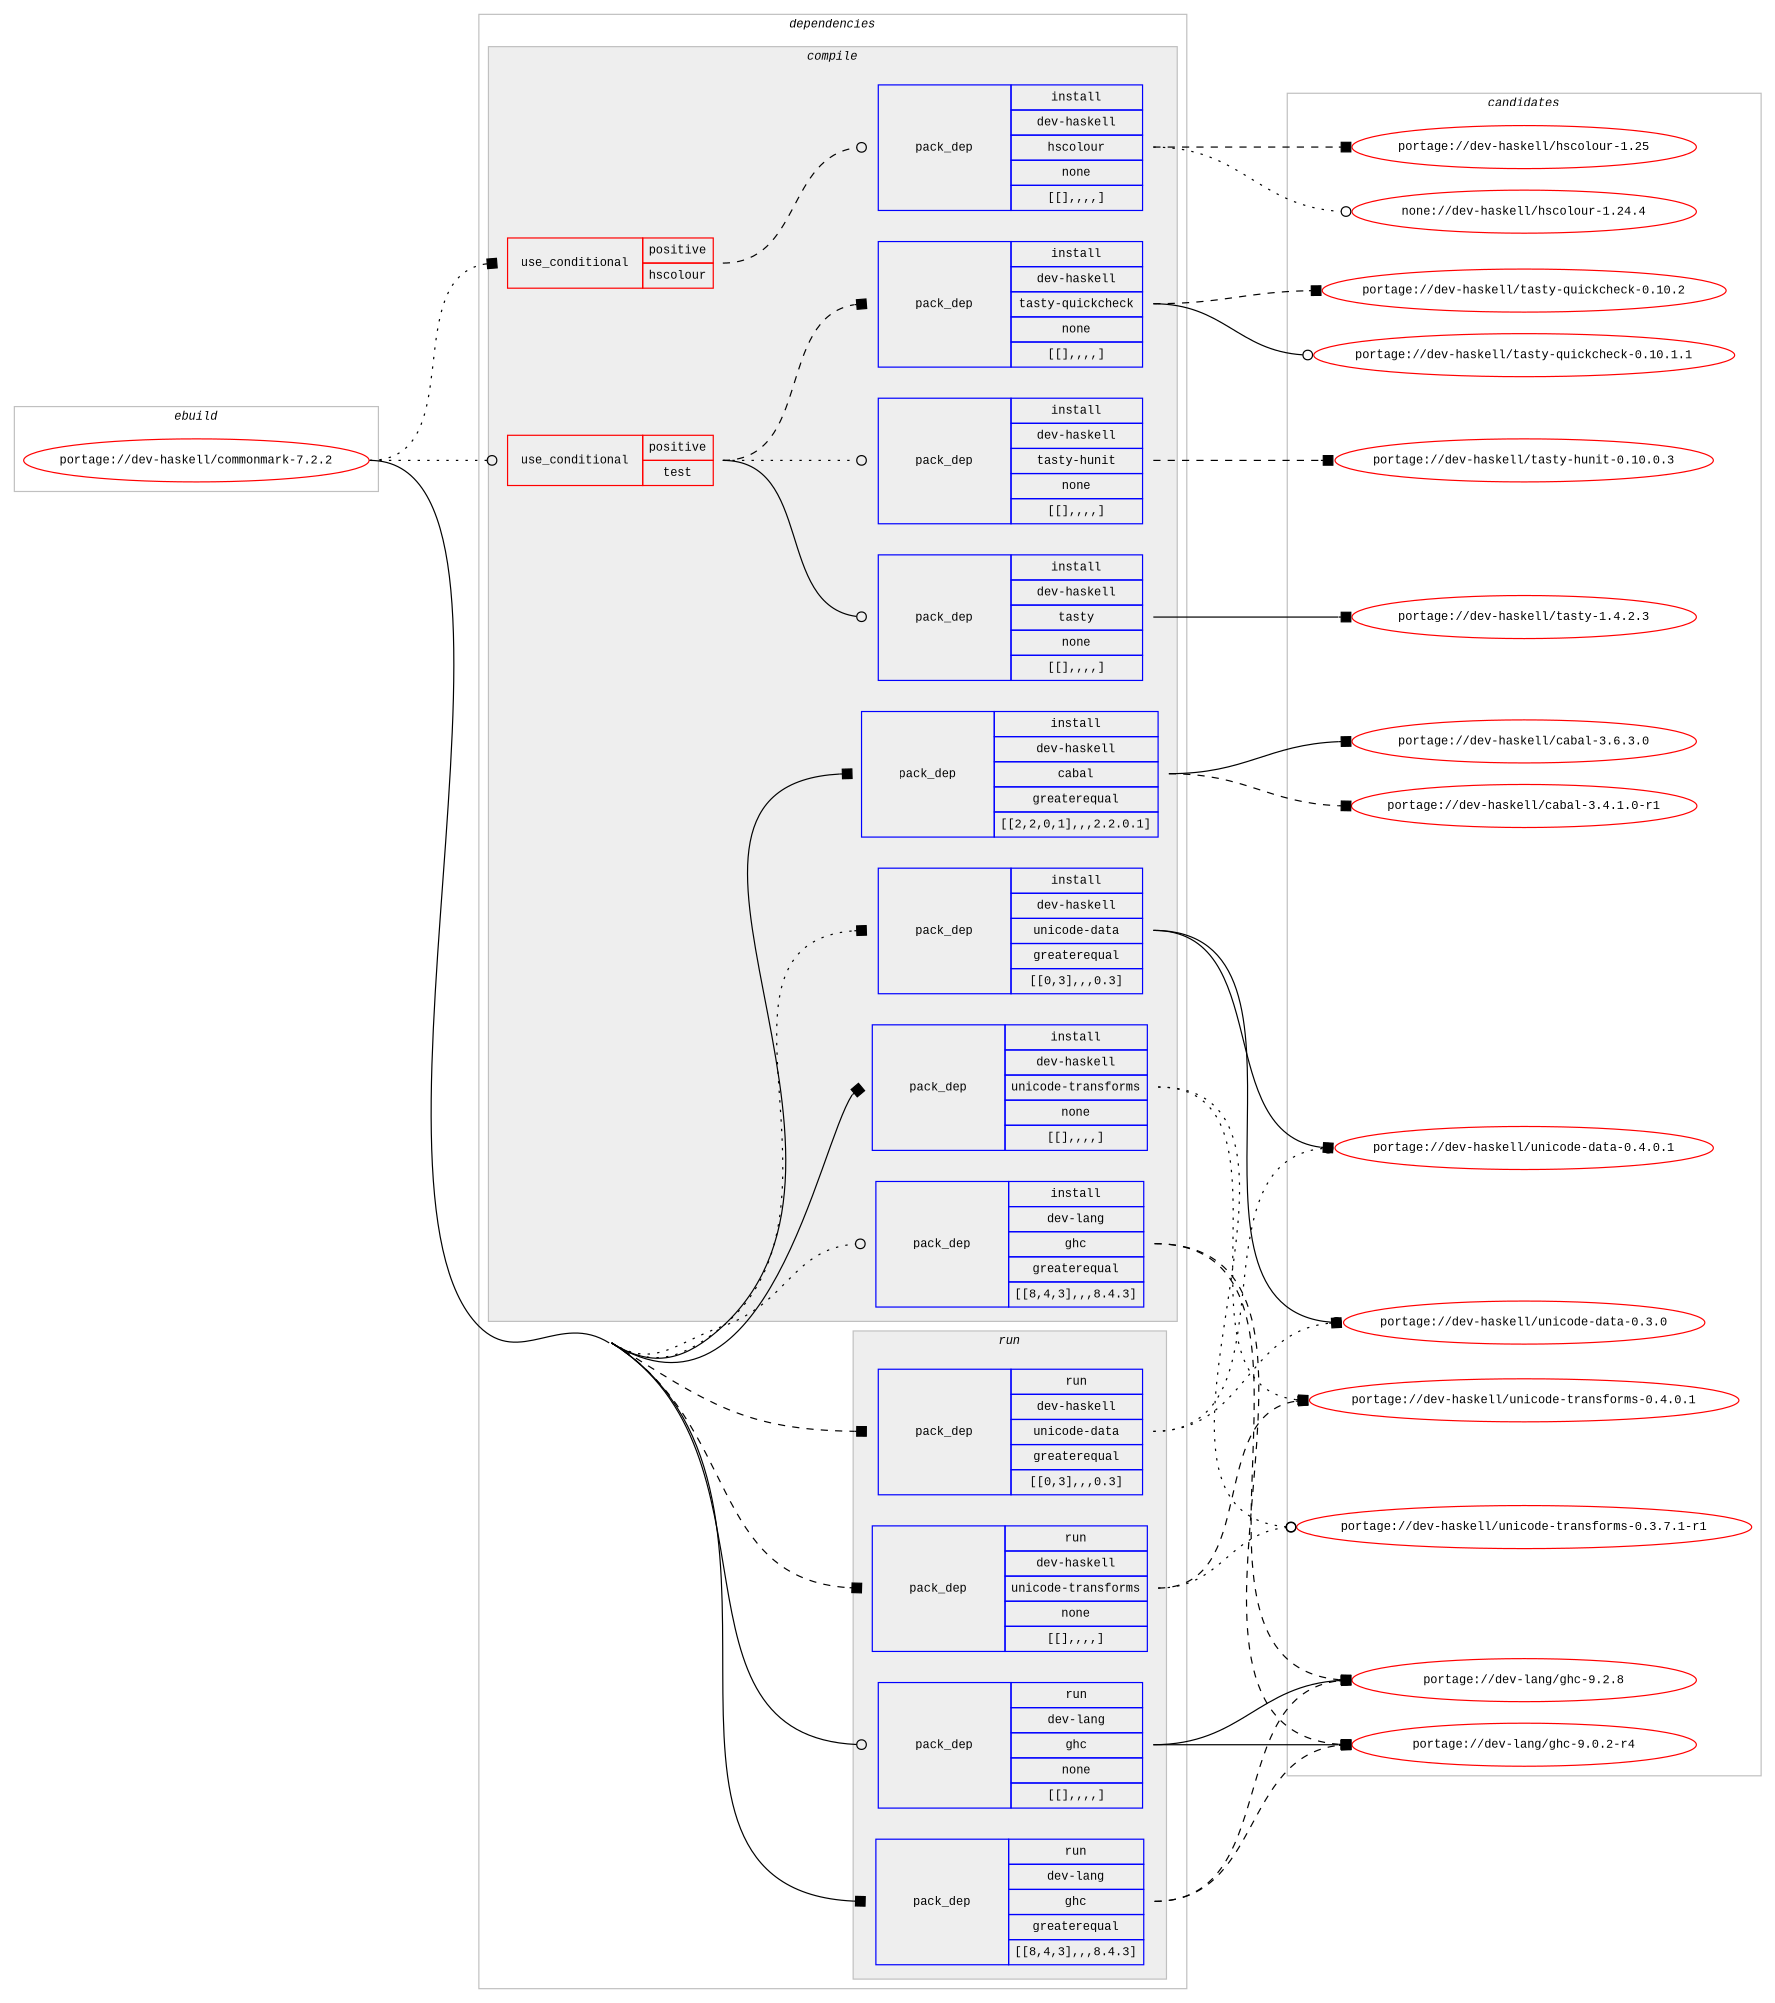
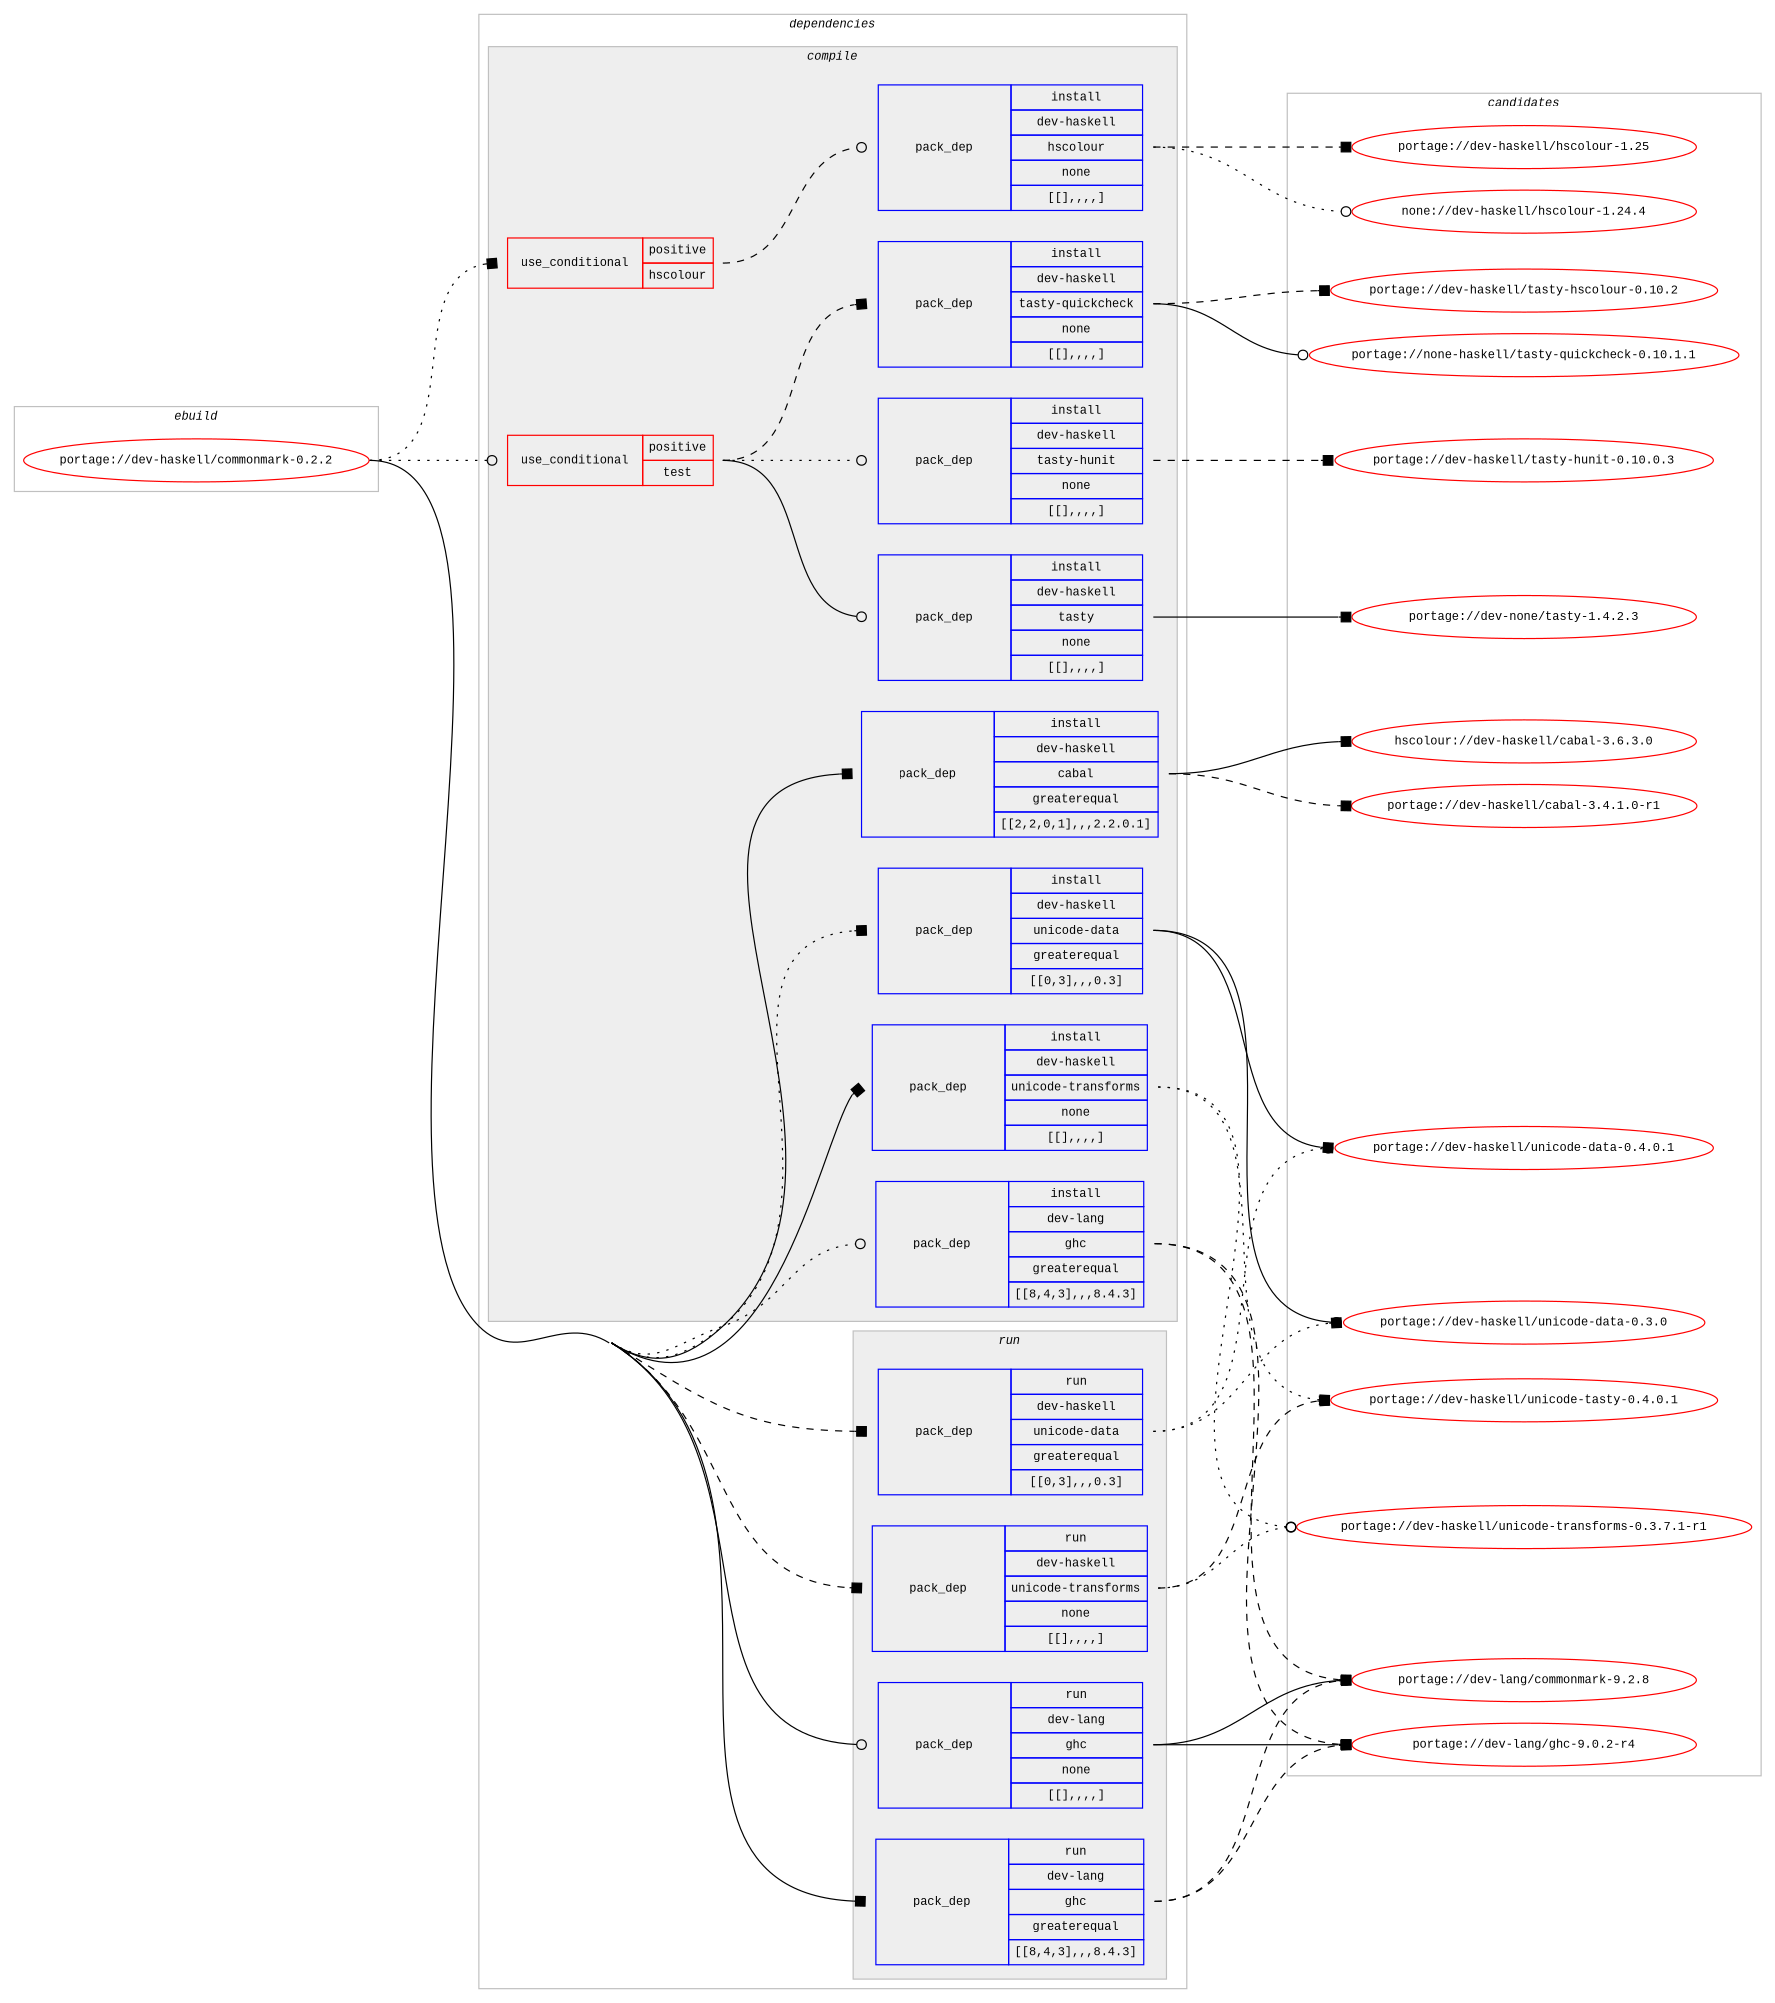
node "portage://dev-haskell/tasty-quickcheck-0.10.2": label "portage://dev-haskell/tasty-quickcheck-0.10.2" -> "portage://dev-haskell/tasty-hscolour-0.10.2"
node "portage://dev-haskell/tasty-quickcheck-0.10.1.1": label "portage://dev-haskell/tasty-quickcheck-0.10.1.1" -> "portage://none-haskell/tasty-quickcheck-0.10.1.1"
node "portage://dev-haskell/commonmark-7.2.2": label "portage://dev-haskell/commonmark-7.2.2" -> "portage://dev-haskell/commonmark-0.2.2"
node "portage://dev-haskell/tasty-1.4.2.3": label "portage://dev-haskell/tasty-1.4.2.3" -> "portage://dev-none/tasty-1.4.2.3"
node "portage://dev-haskell/cabal-3.6.3.0": label "portage://dev-haskell/cabal-3.6.3.0" -> "hscolour://dev-haskell/cabal-3.6.3.0"
node "portage://dev-haskell/unicode-transforms-0.4.0.1": label "portage://dev-haskell/unicode-transforms-0.4.0.1" -> "portage://dev-haskell/unicode-tasty-0.4.0.1"
node "portage://dev-lang/ghc-9.2.8": label "portage://dev-lang/ghc-9.2.8" -> "portage://dev-lang/commonmark-9.2.8"
